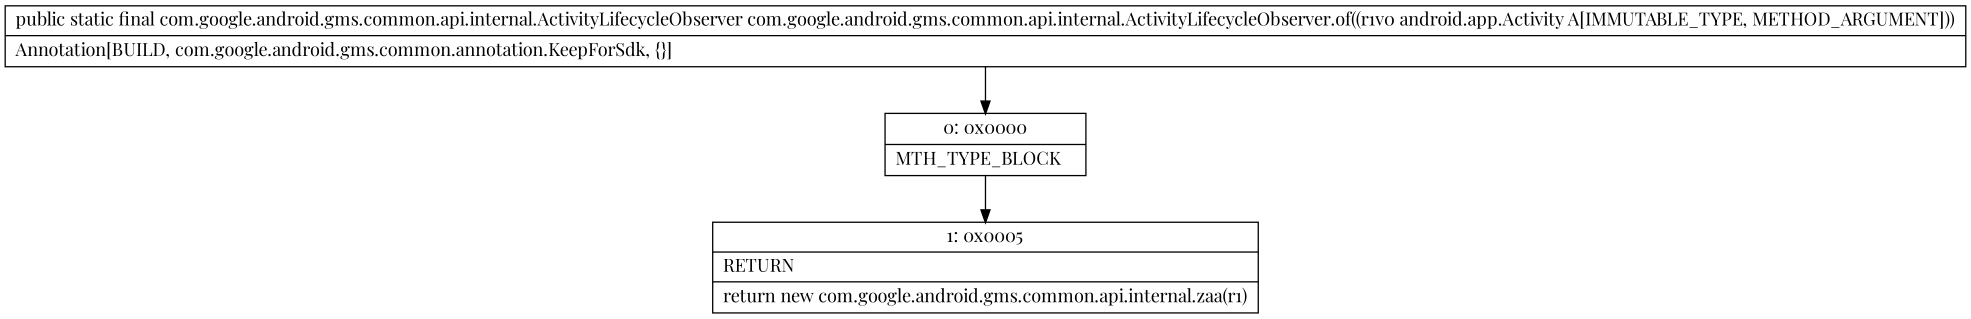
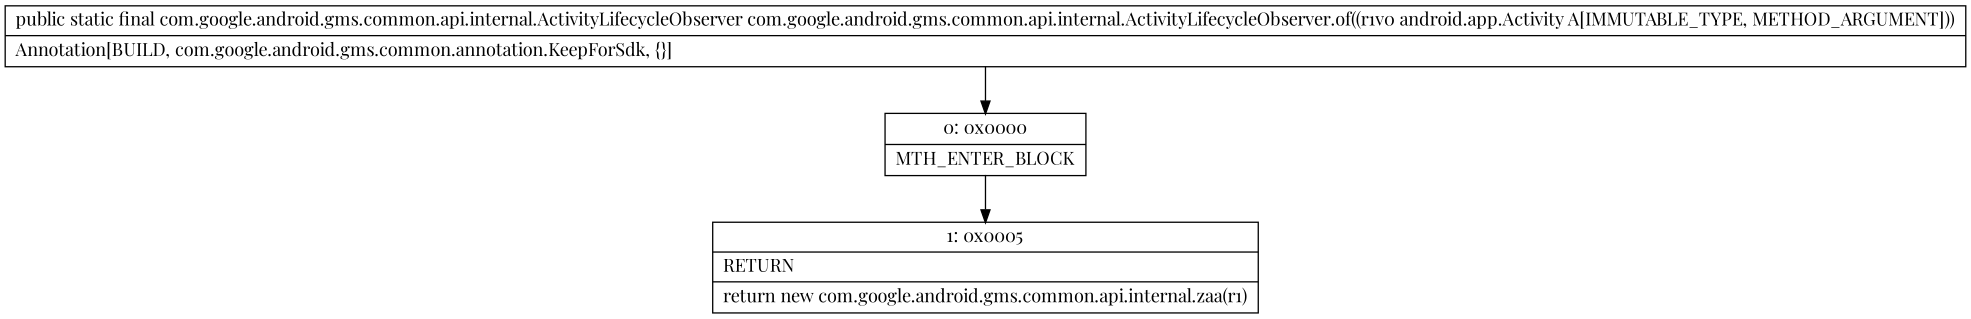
node "0: 0x0000": text "MTH_TYPE_BLOCK" -> "MTH_ENTER_BLOCK"
